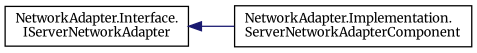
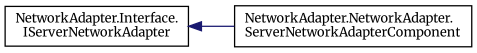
node "NetworkAdapter.Implementation. ServerNetworkAdapterComponent": label "NetworkAdapter.Implementation. ServerNetworkAdapterComponent" -> "NetworkAdapter.NetworkAdapter. ServerNetworkAdapterComponent"
